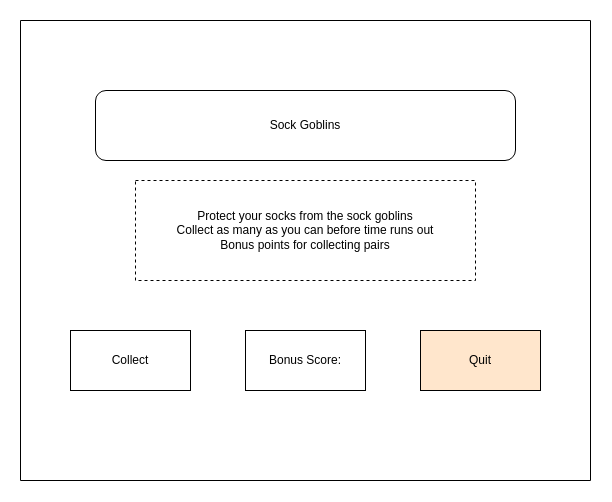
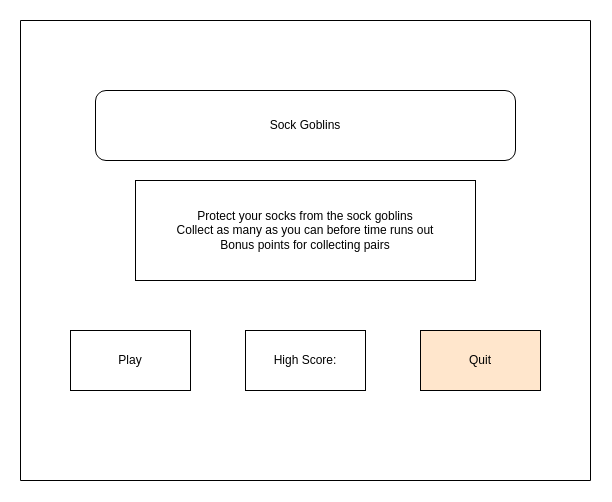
node "Protect your socks from the sock goblins Collect as many as you can before time runs out Bonus points for collecting pairs": style dashed -> solid
node "Collect": label "Collect" -> "Play"
node "Bonus Score:": label "Bonus Score:" -> "High Score:"
